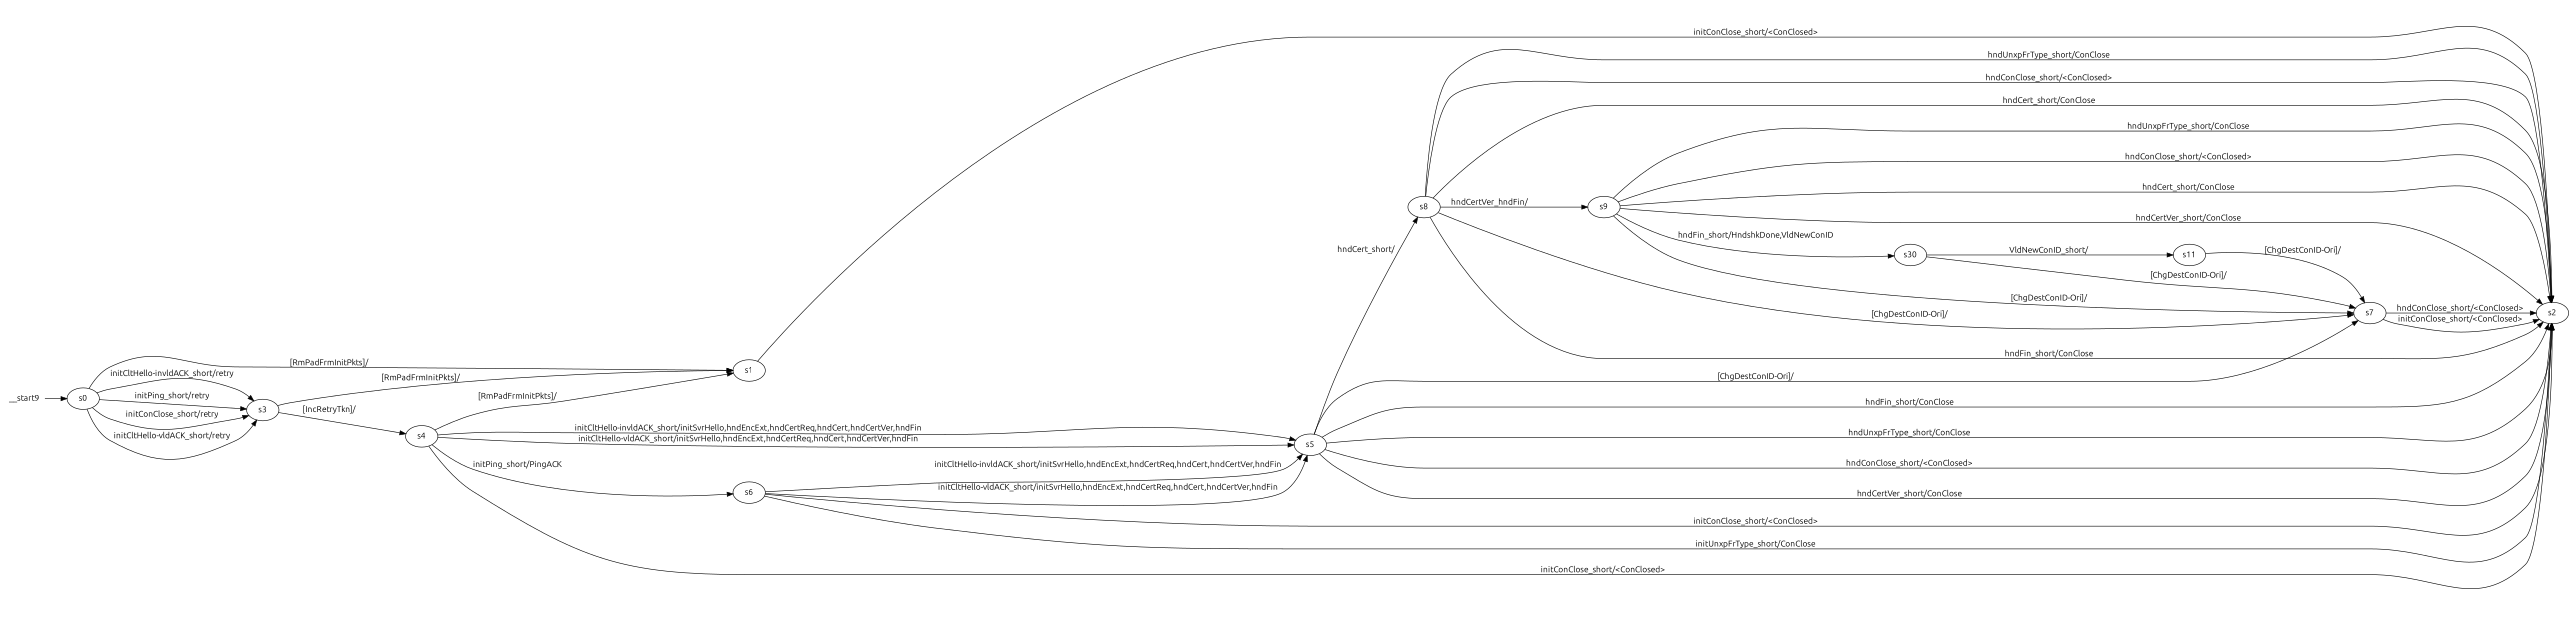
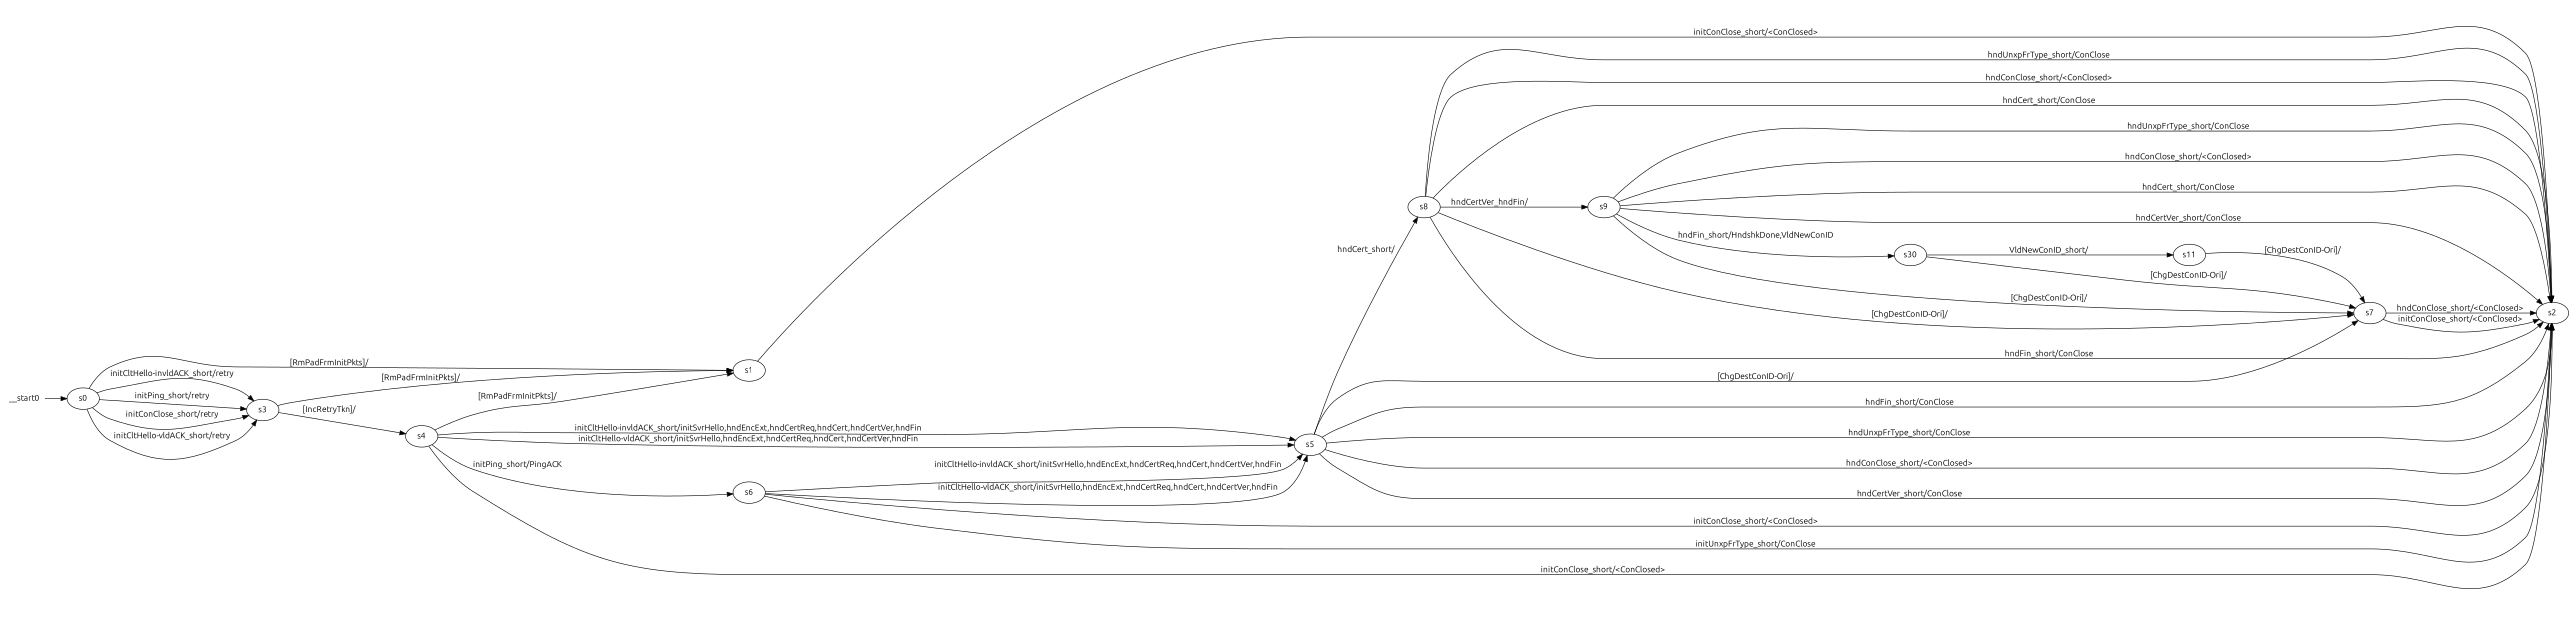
node "__start9": label "__start9" -> "__start0"
